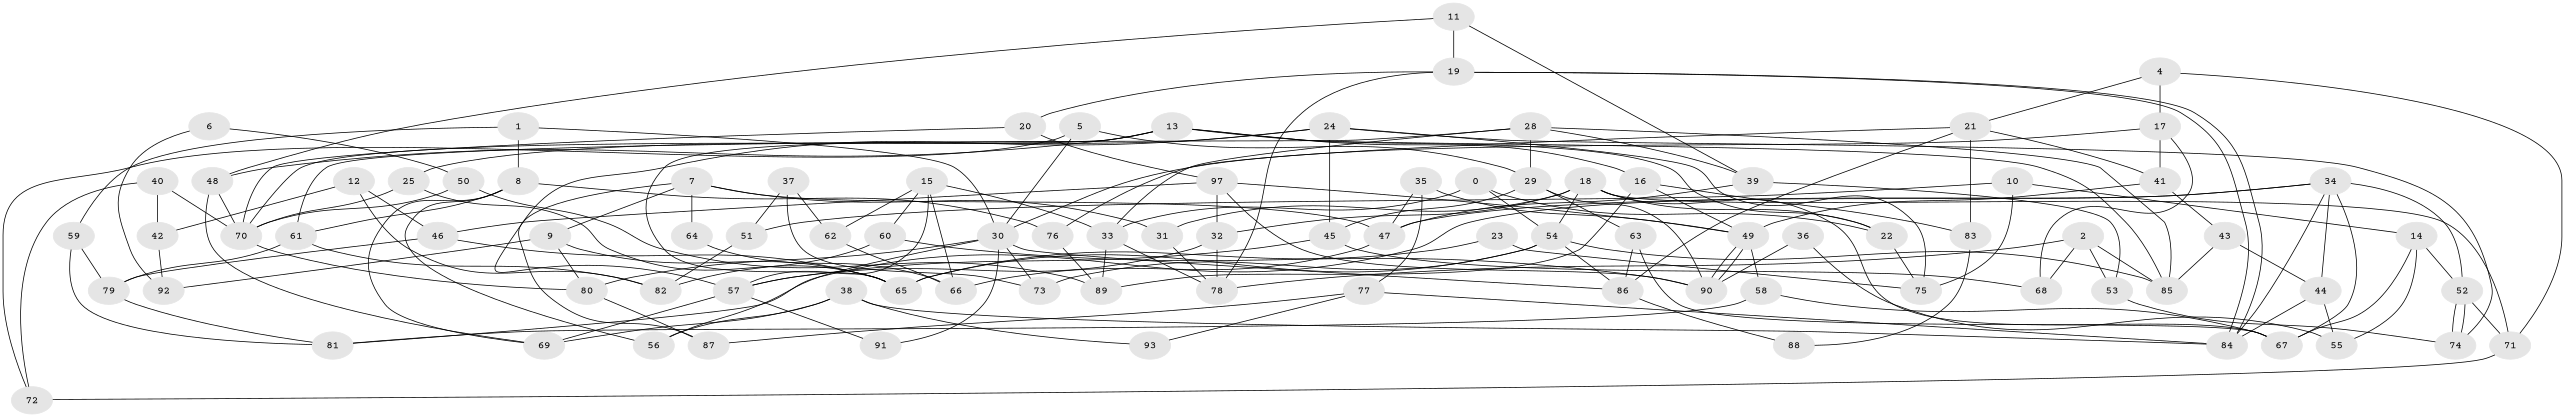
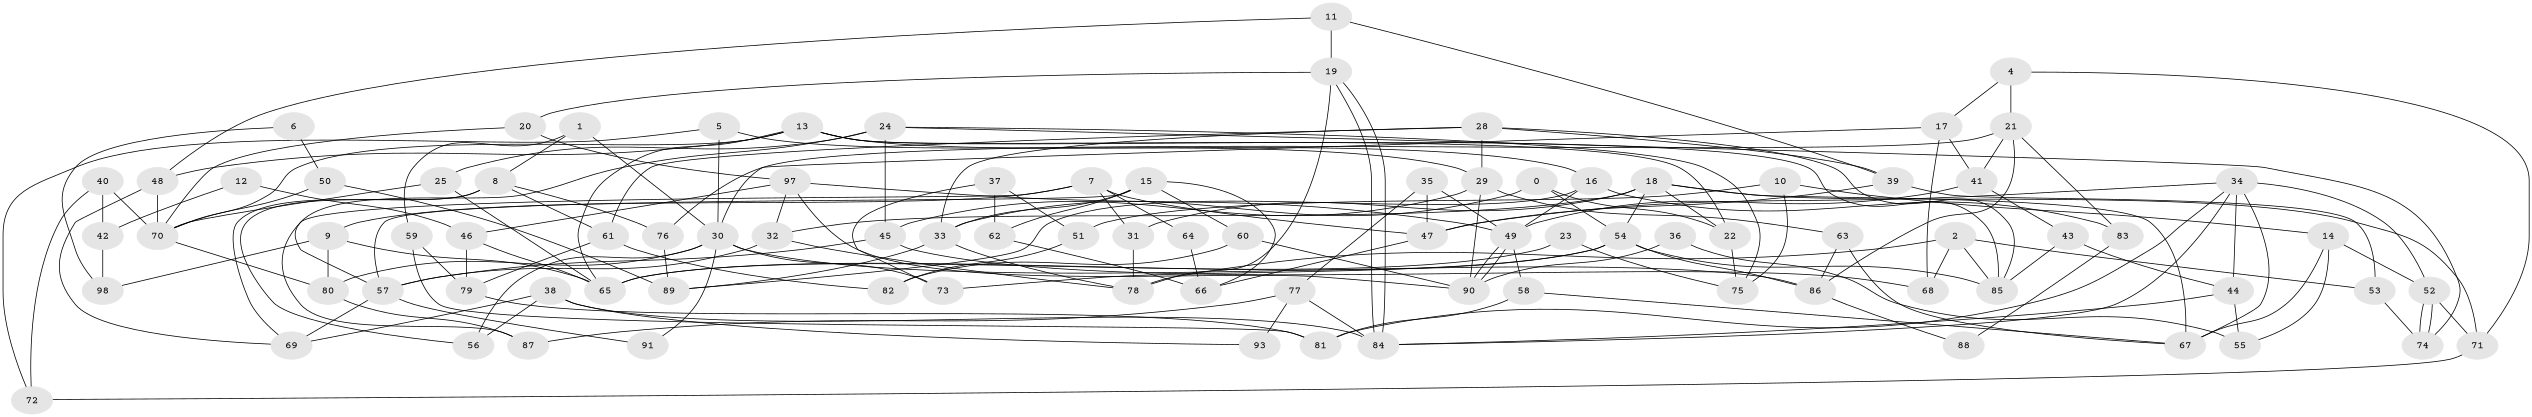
edge "12" -- "82": removed
node "92": label "92" -> "98"
